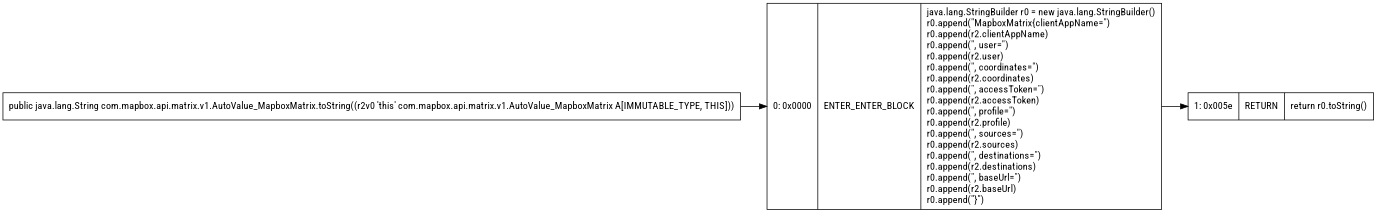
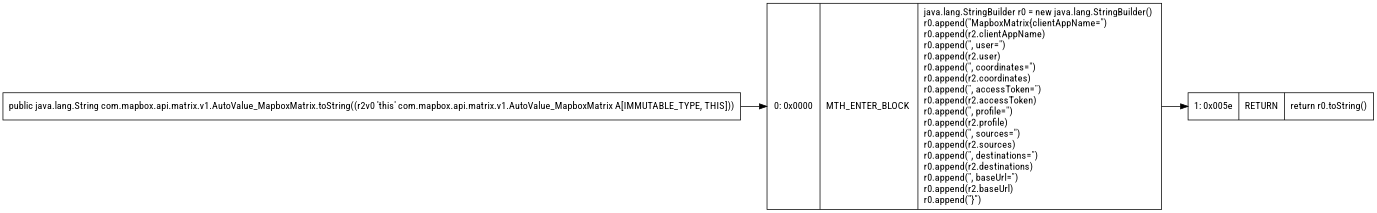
node "0: 0x0000": text "ENTER_ENTER_BLOCK" -> "MTH_ENTER_BLOCK"
